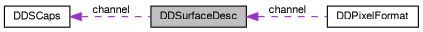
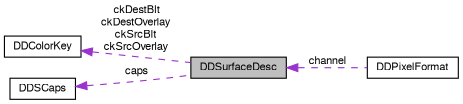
edge "DDSurfaceDesc" -> "DDSCaps": label " channel" -> " caps"
node "DDColorKey": added
